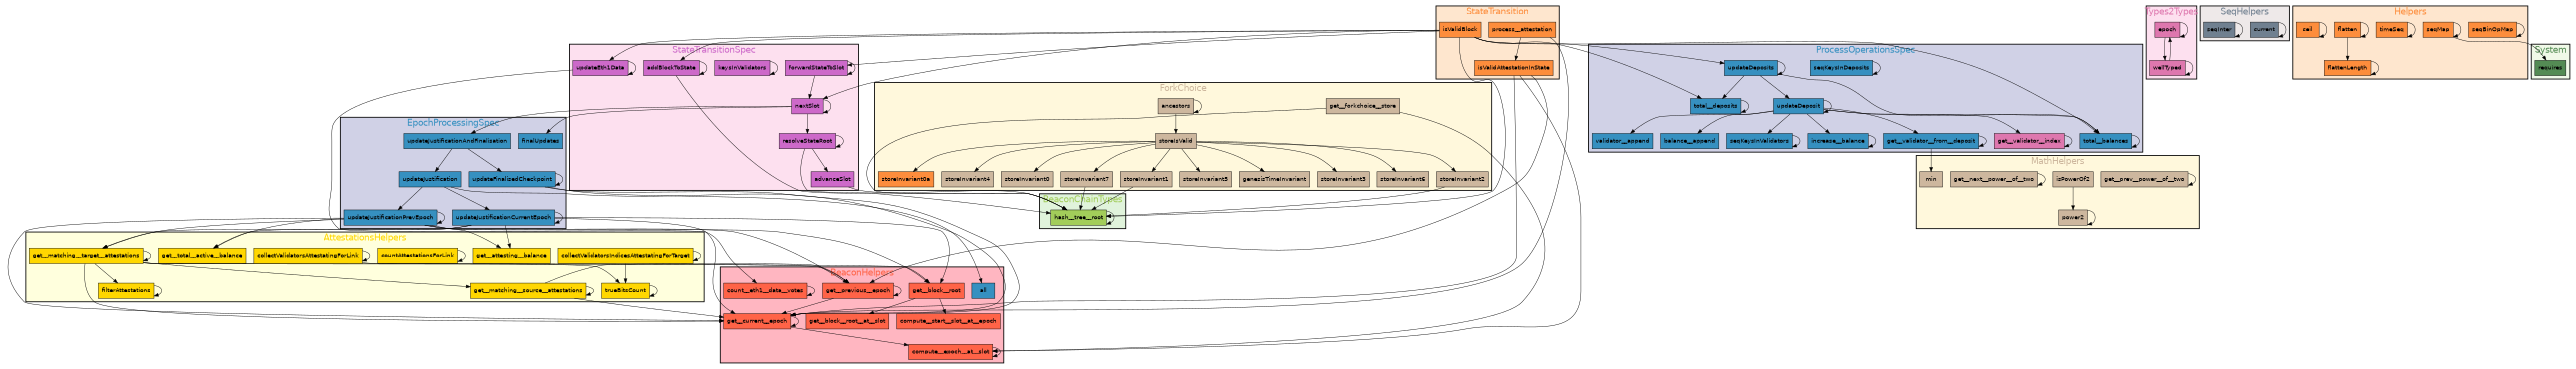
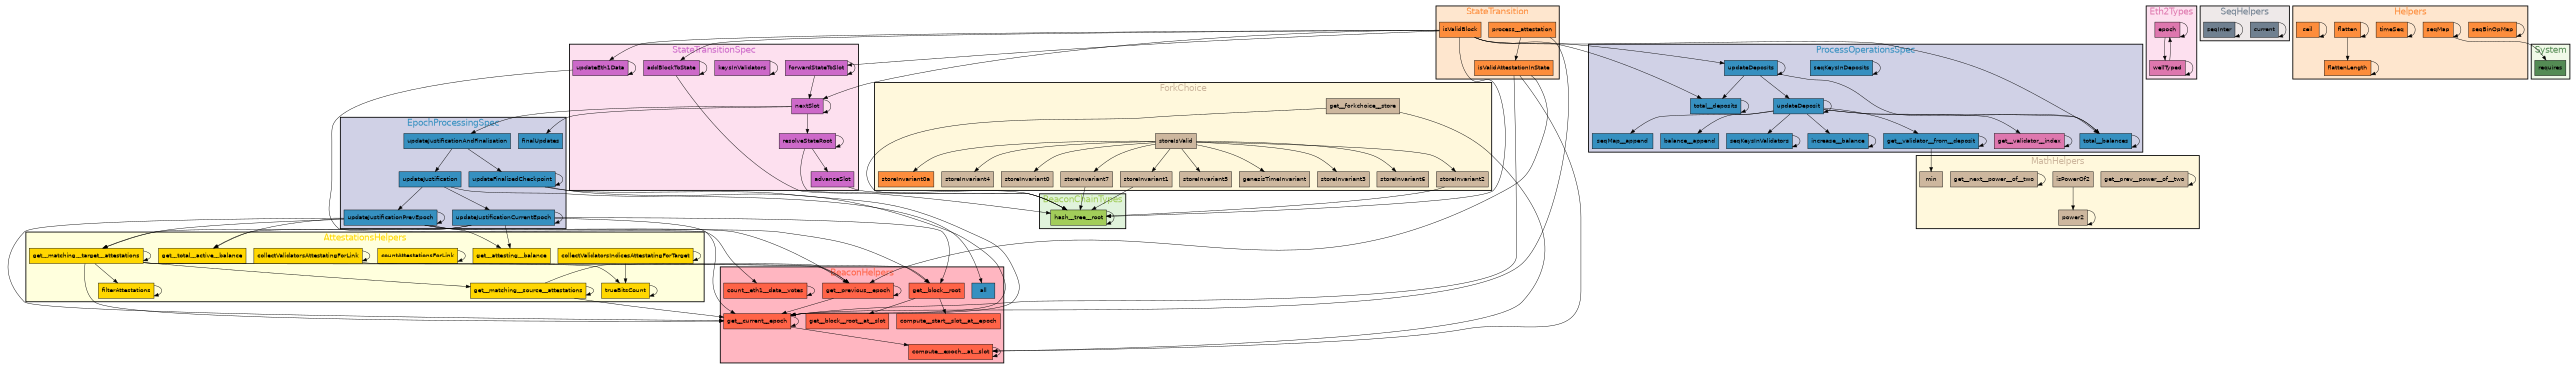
cluster "Types2Types": label "Types2Types" -> "Eth2Types"
node "ancestors": removed
node "validator__append": label "validator__append" -> "seqMap__append"
